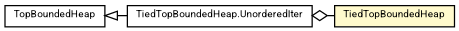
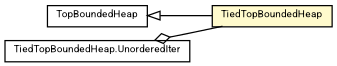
edge "TiedTopBoundedHeap.UnorderedIter" -> "TopBoundedHeap": now "TiedTopBoundedHeap" -> "TopBoundedHeap"
